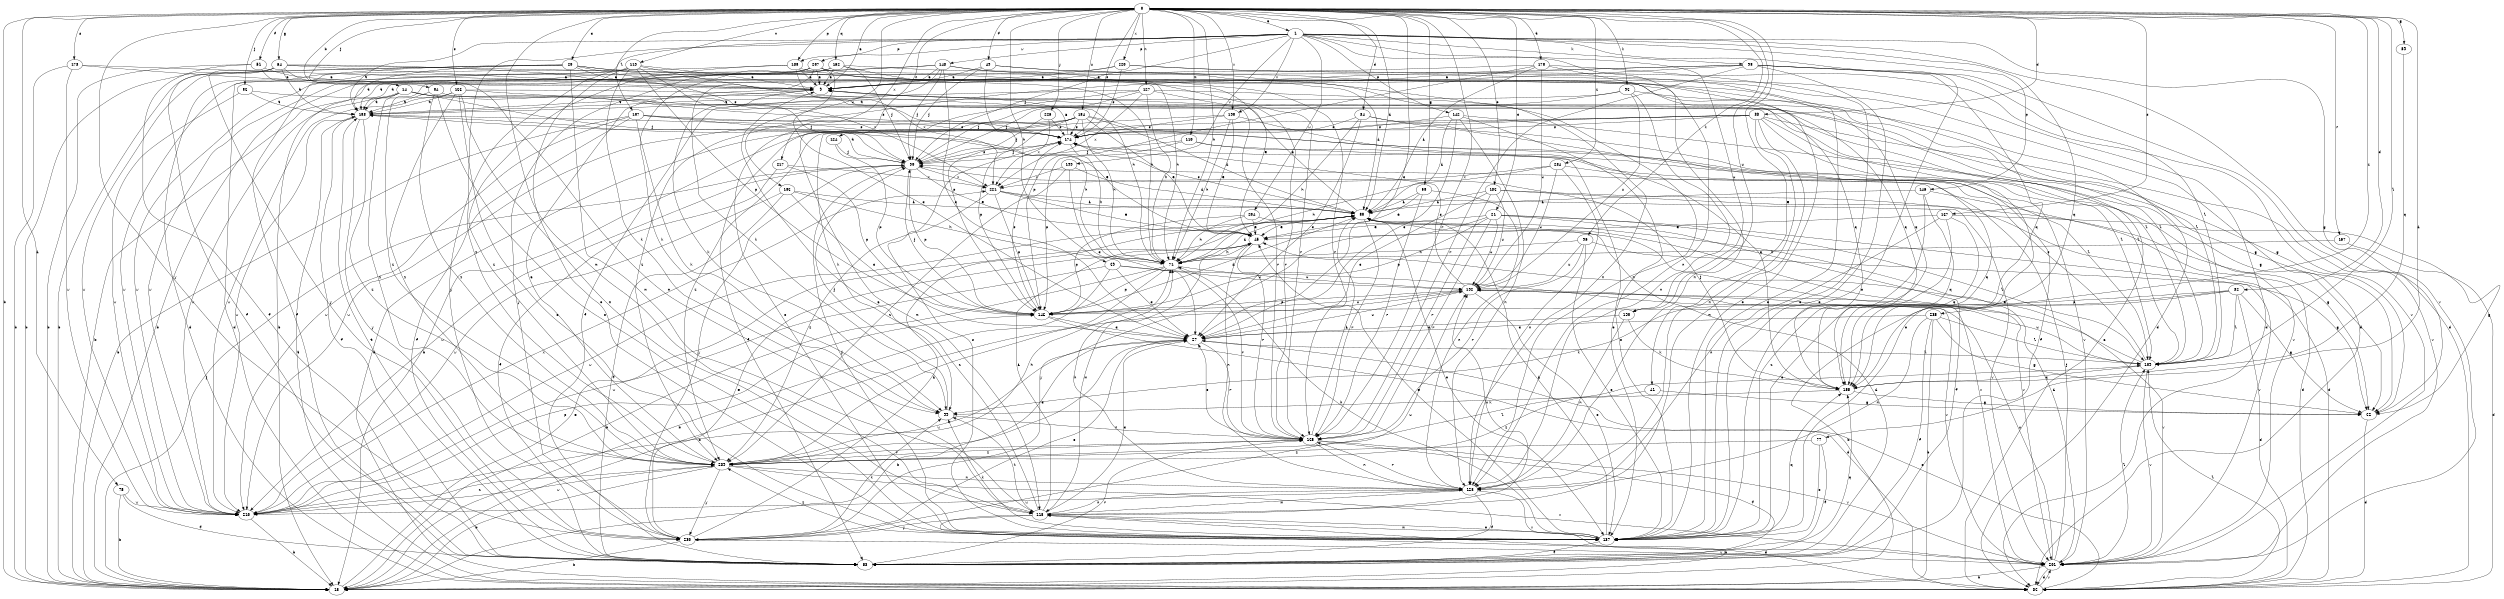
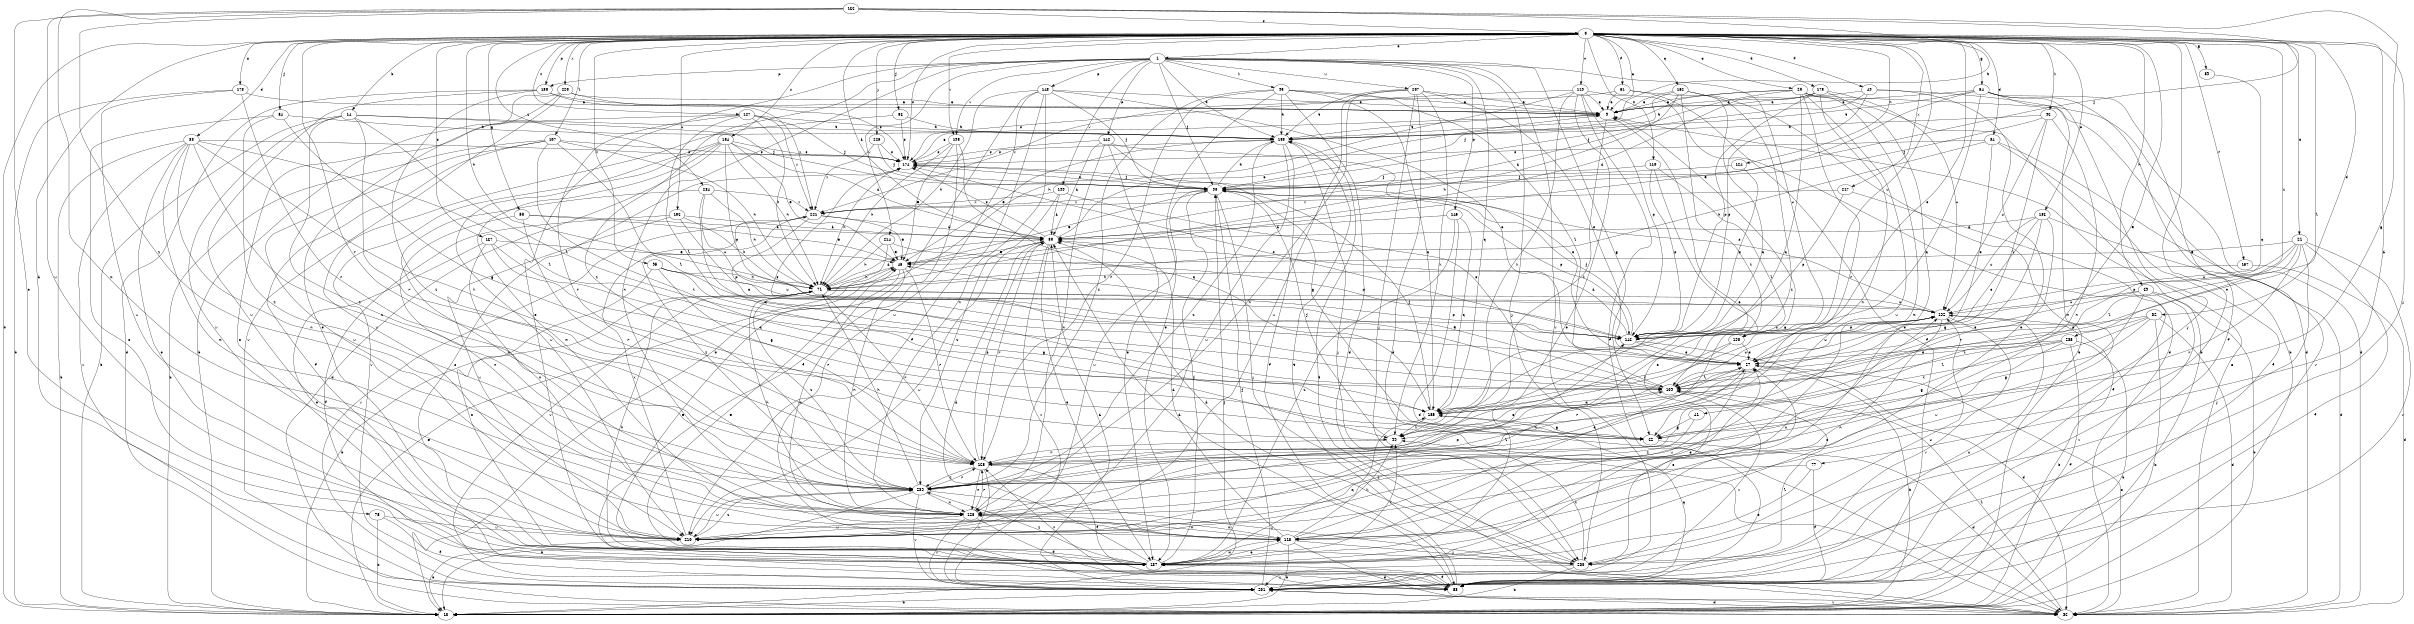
edge "0" -> "166": reversed
node "204": label "204" -> "214"
